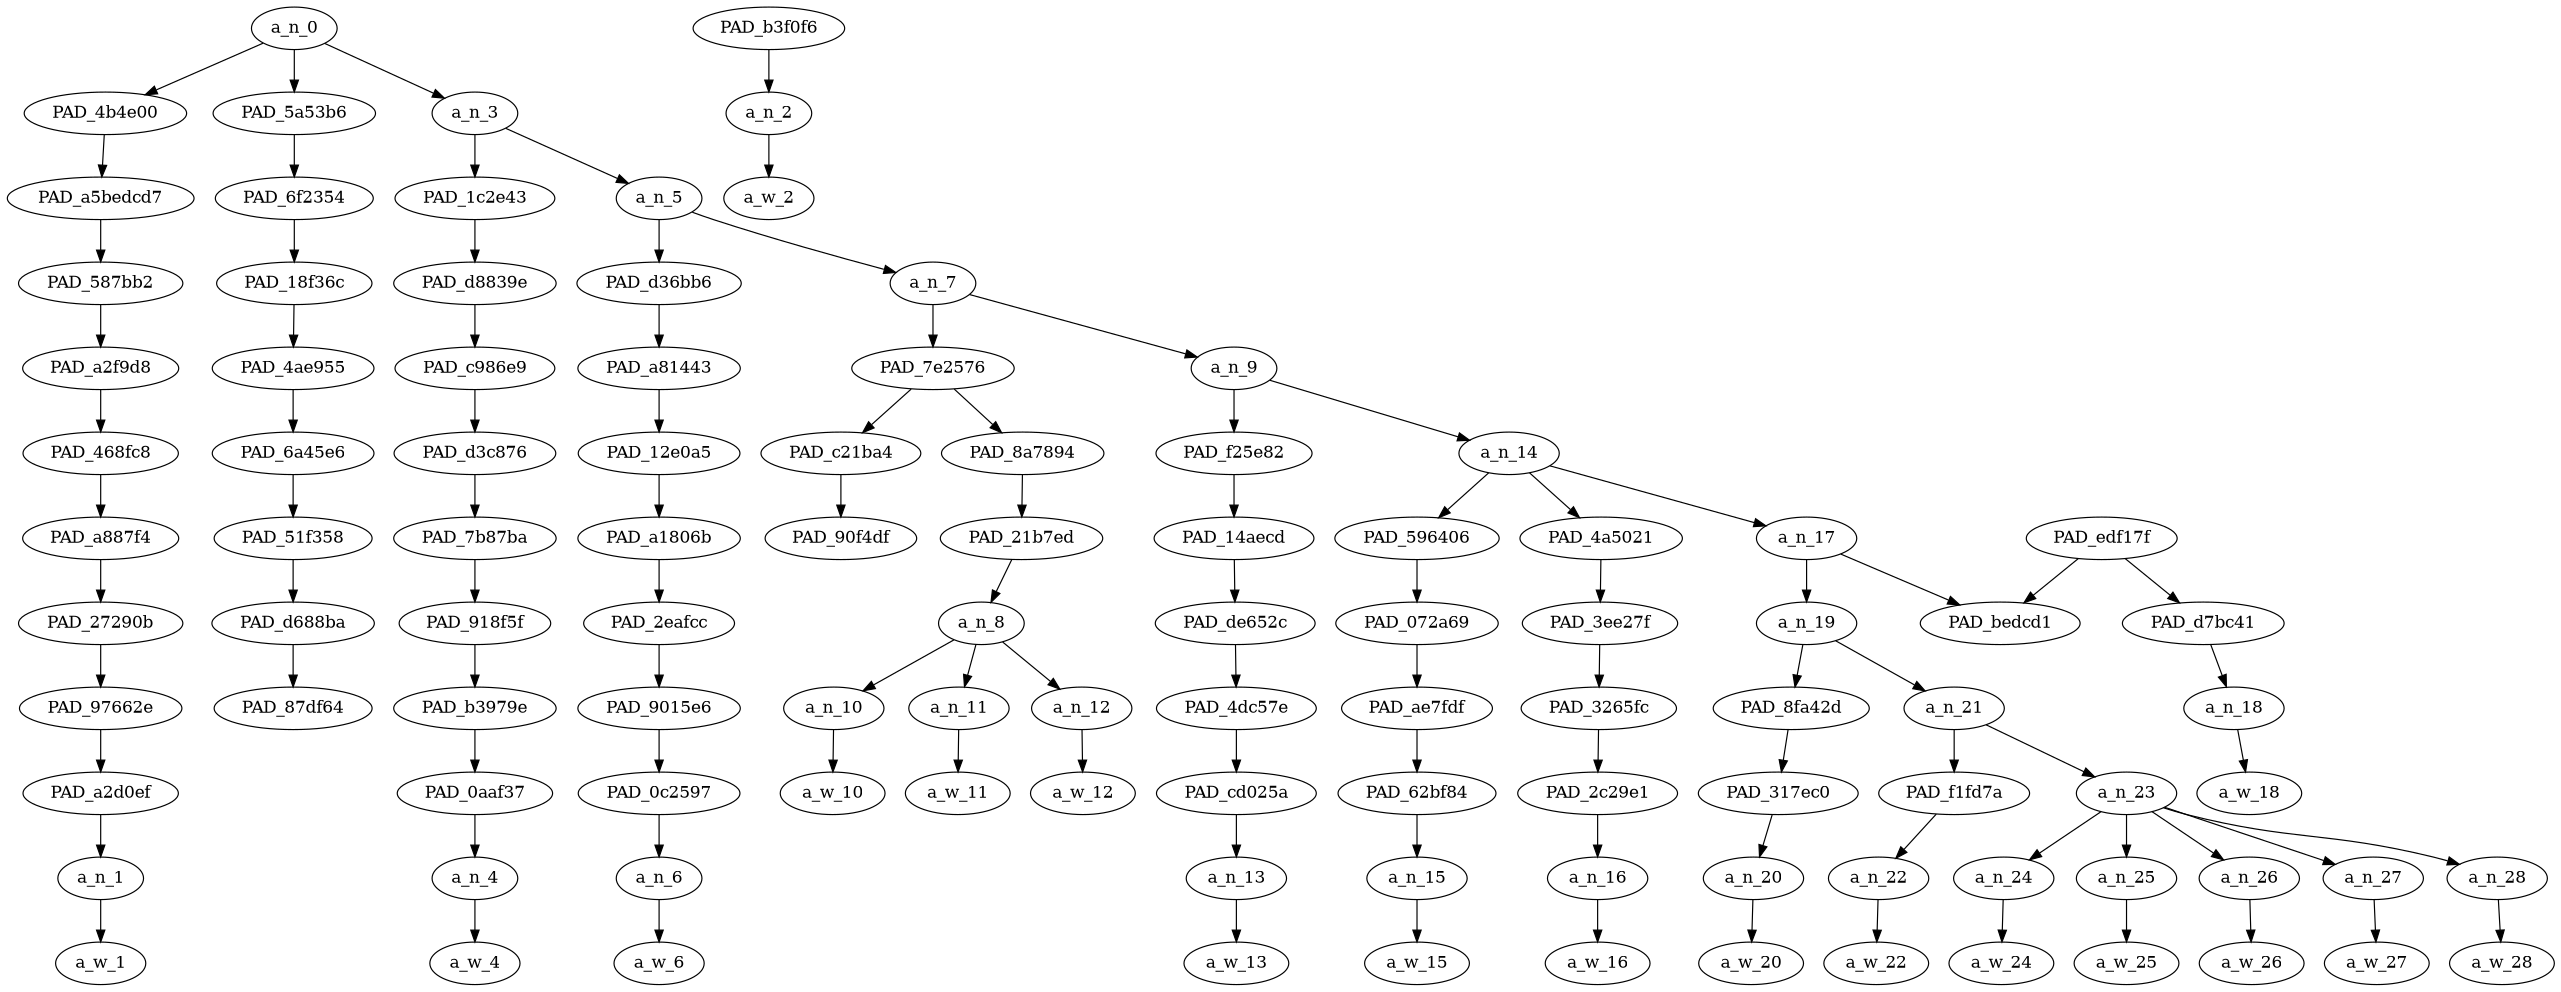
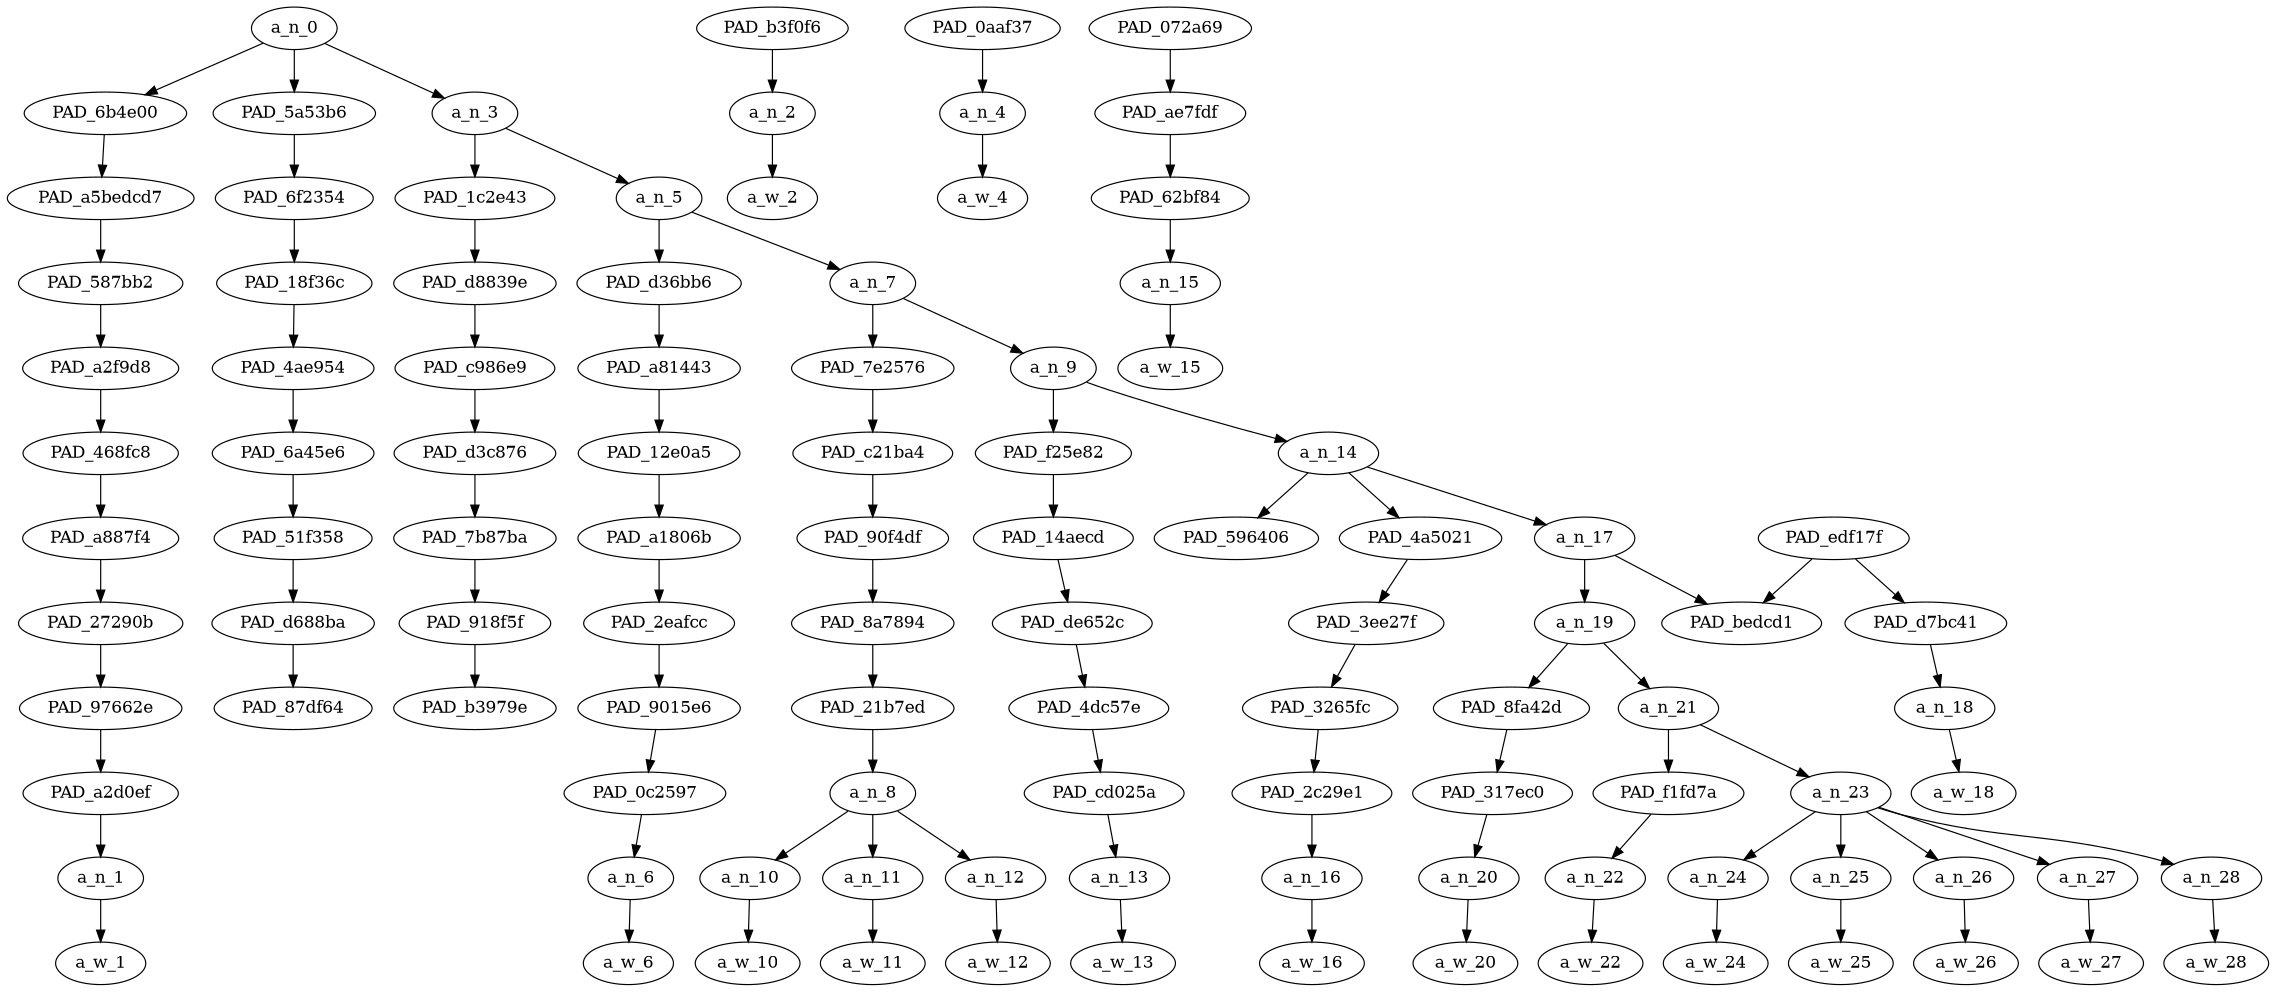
node "PAD_4b4e00": label "PAD_4b4e00" -> "PAD_6b4e00"
node "PAD_4ae955": label "PAD_4ae955" -> "PAD_4ae954"
edge "PAD_7e2576" -> "PAD_8a7894": now "PAD_90f4df" -> "PAD_8a7894"
edge "PAD_596406" -> "PAD_072a69": removed
edge "PAD_b3979e" -> "PAD_0aaf37": removed
